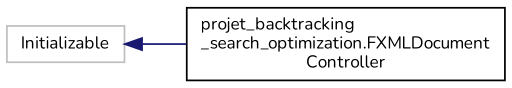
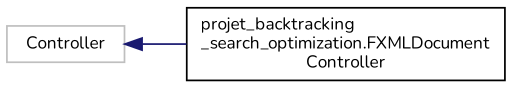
node "Initializable": label "Initializable" -> "Controller"
